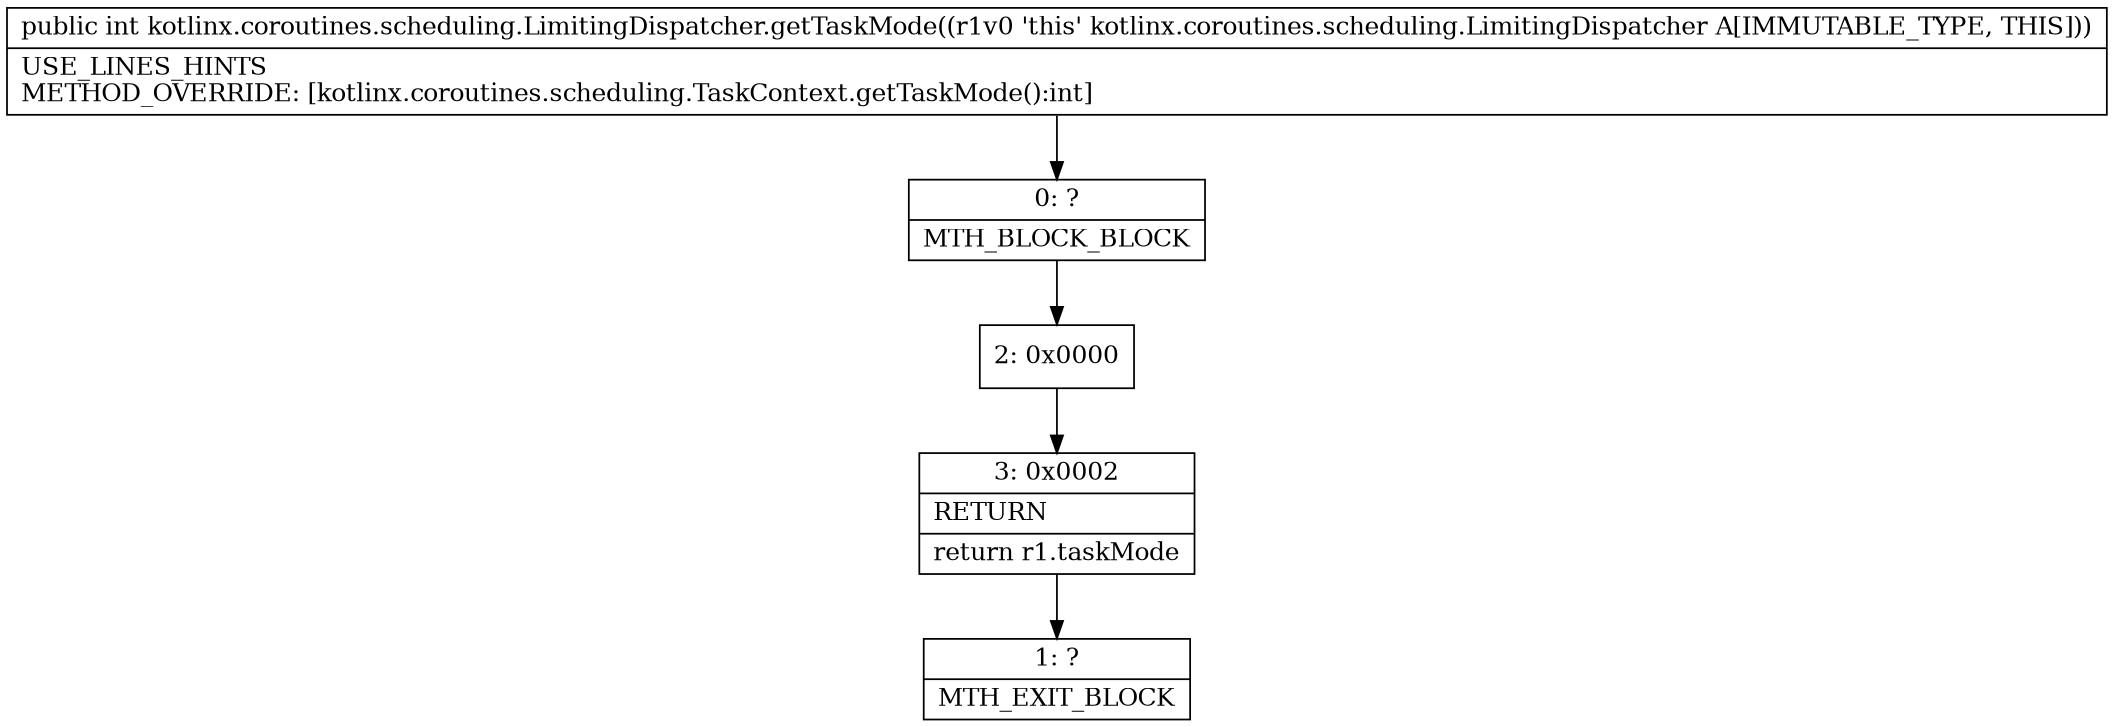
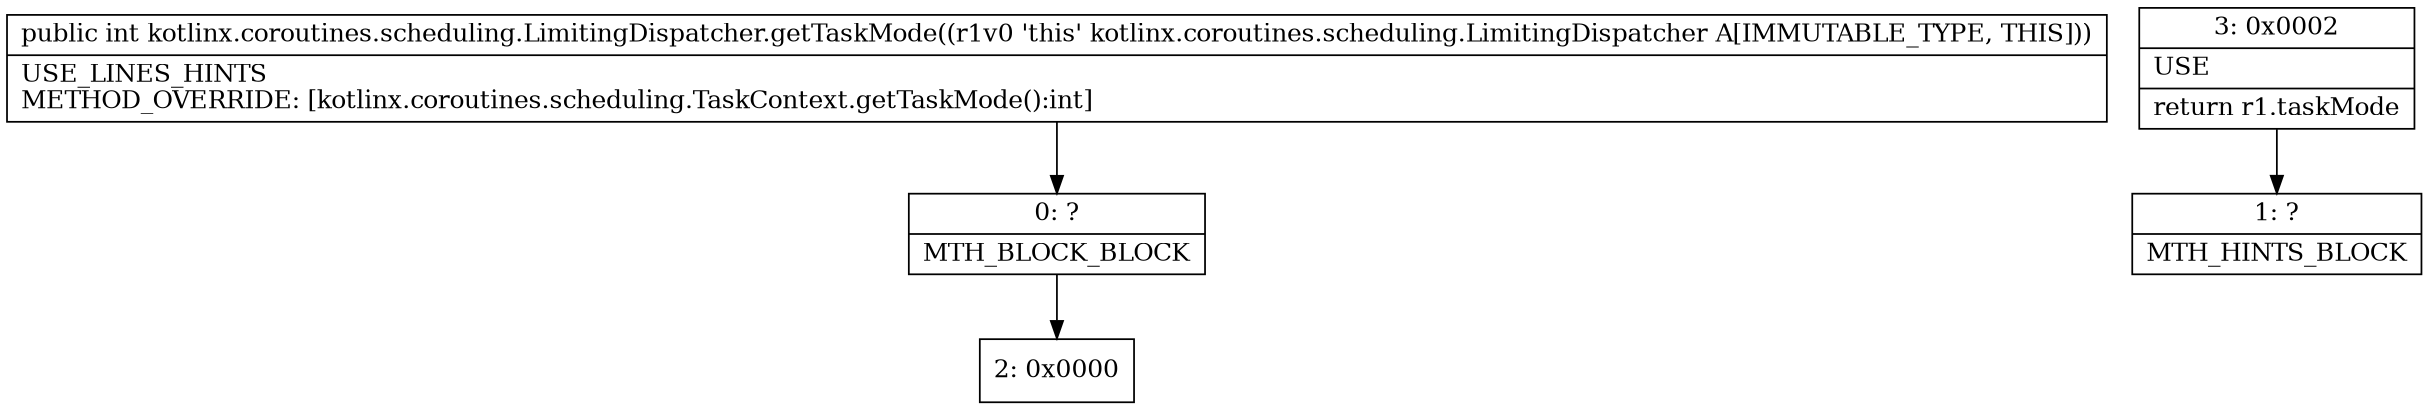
edge "2: 0x0000" -> "3: 0x0002": removed
node "3: 0x0002": text "RETURN" -> "USE"
node "1: ?": text "MTH_EXIT_BLOCK" -> "MTH_HINTS_BLOCK"
